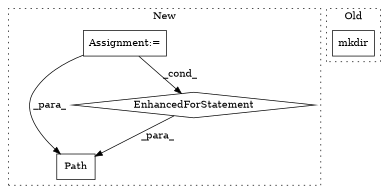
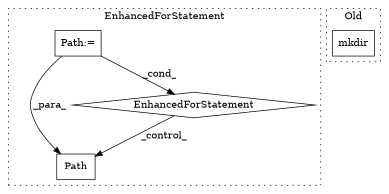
cluster "New": label "New" -> "EnhancedForStatement"
node "Assignment:=": label "Assignment:=" -> "Path:="
edge "EnhancedForStatement" -> "Path": label "_para_" -> "_control_"
